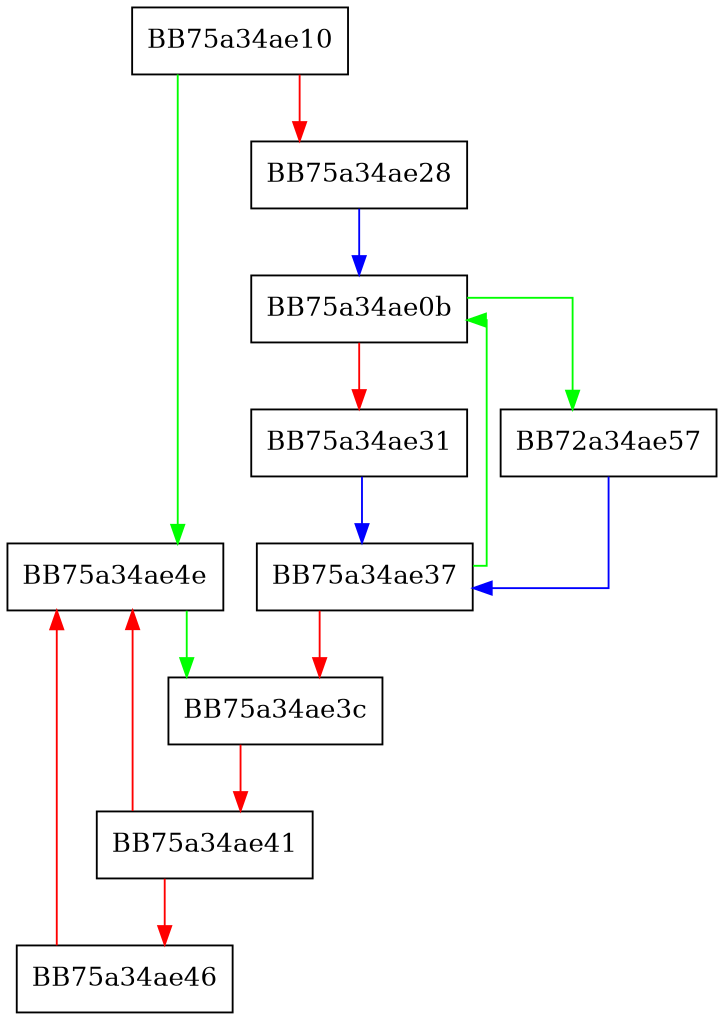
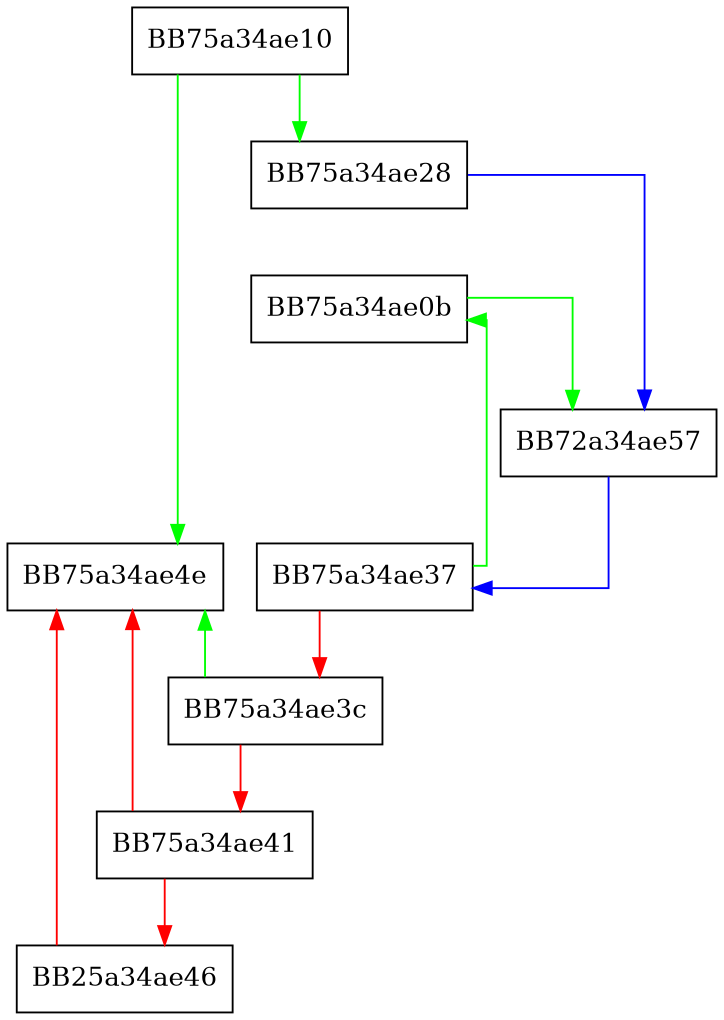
edge "BB75a34ae10" -> "BB75a34ae28": color red -> green
edge "BB75a34ae28" -> "BB75a34ae0b": now "BB75a34ae28" -> "BB72a34ae57"
node "BB75a34ae31": removed
edge "BB75a34ae4e" -> "BB75a34ae3c": reversed
node "BB75a34ae46": label "BB75a34ae46" -> "BB25a34ae46"
